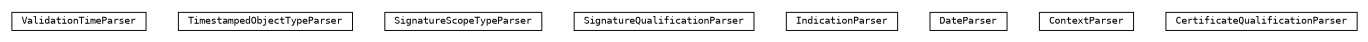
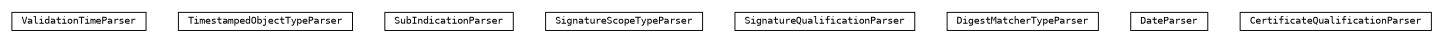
node "SubIndicationParser": added
node "IndicationParser": removed
node "DigestMatcherTypeParser": added
node "ContextParser": removed
